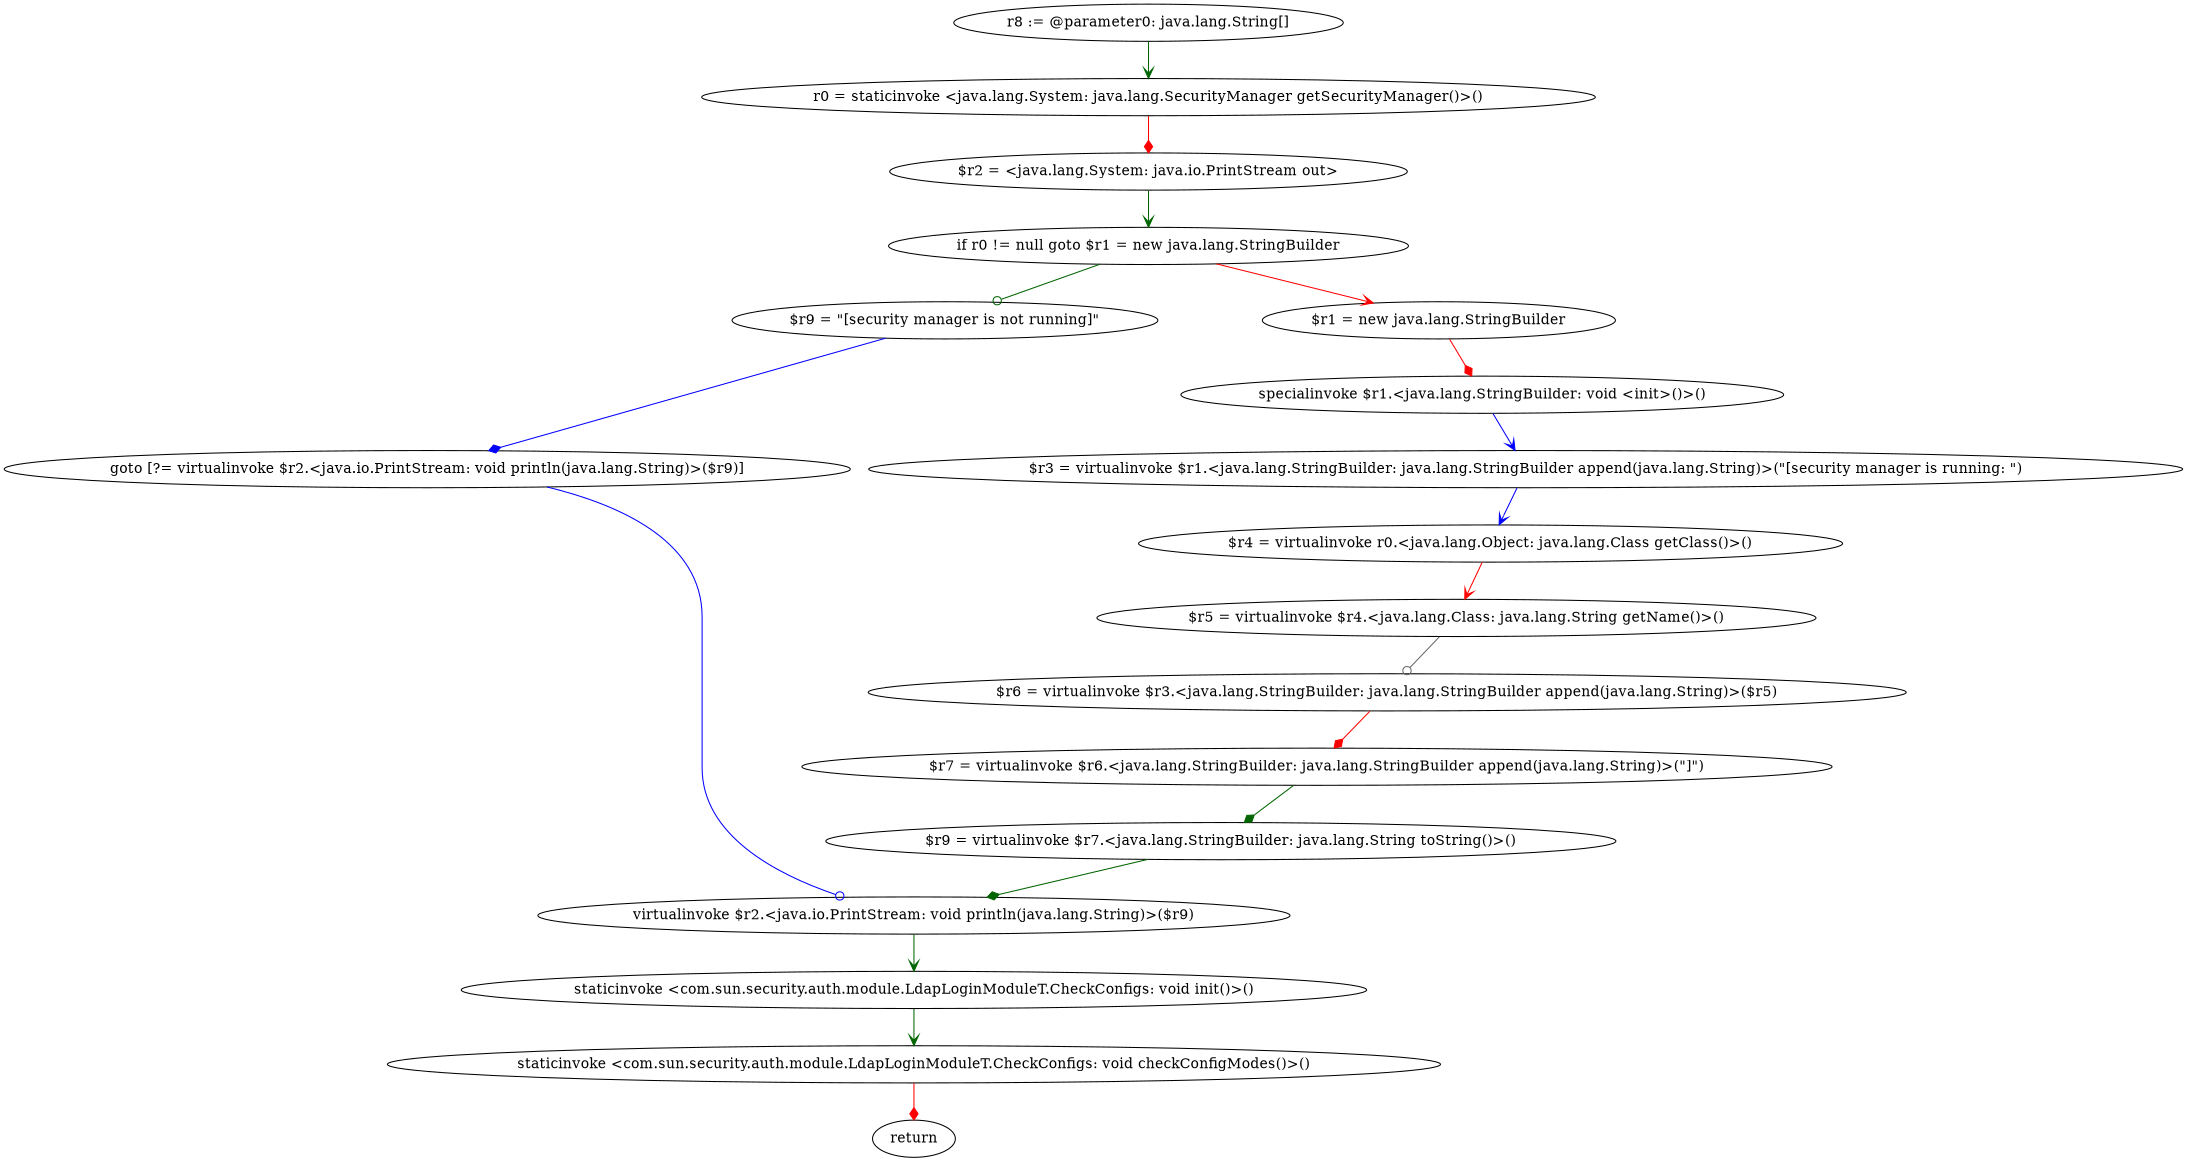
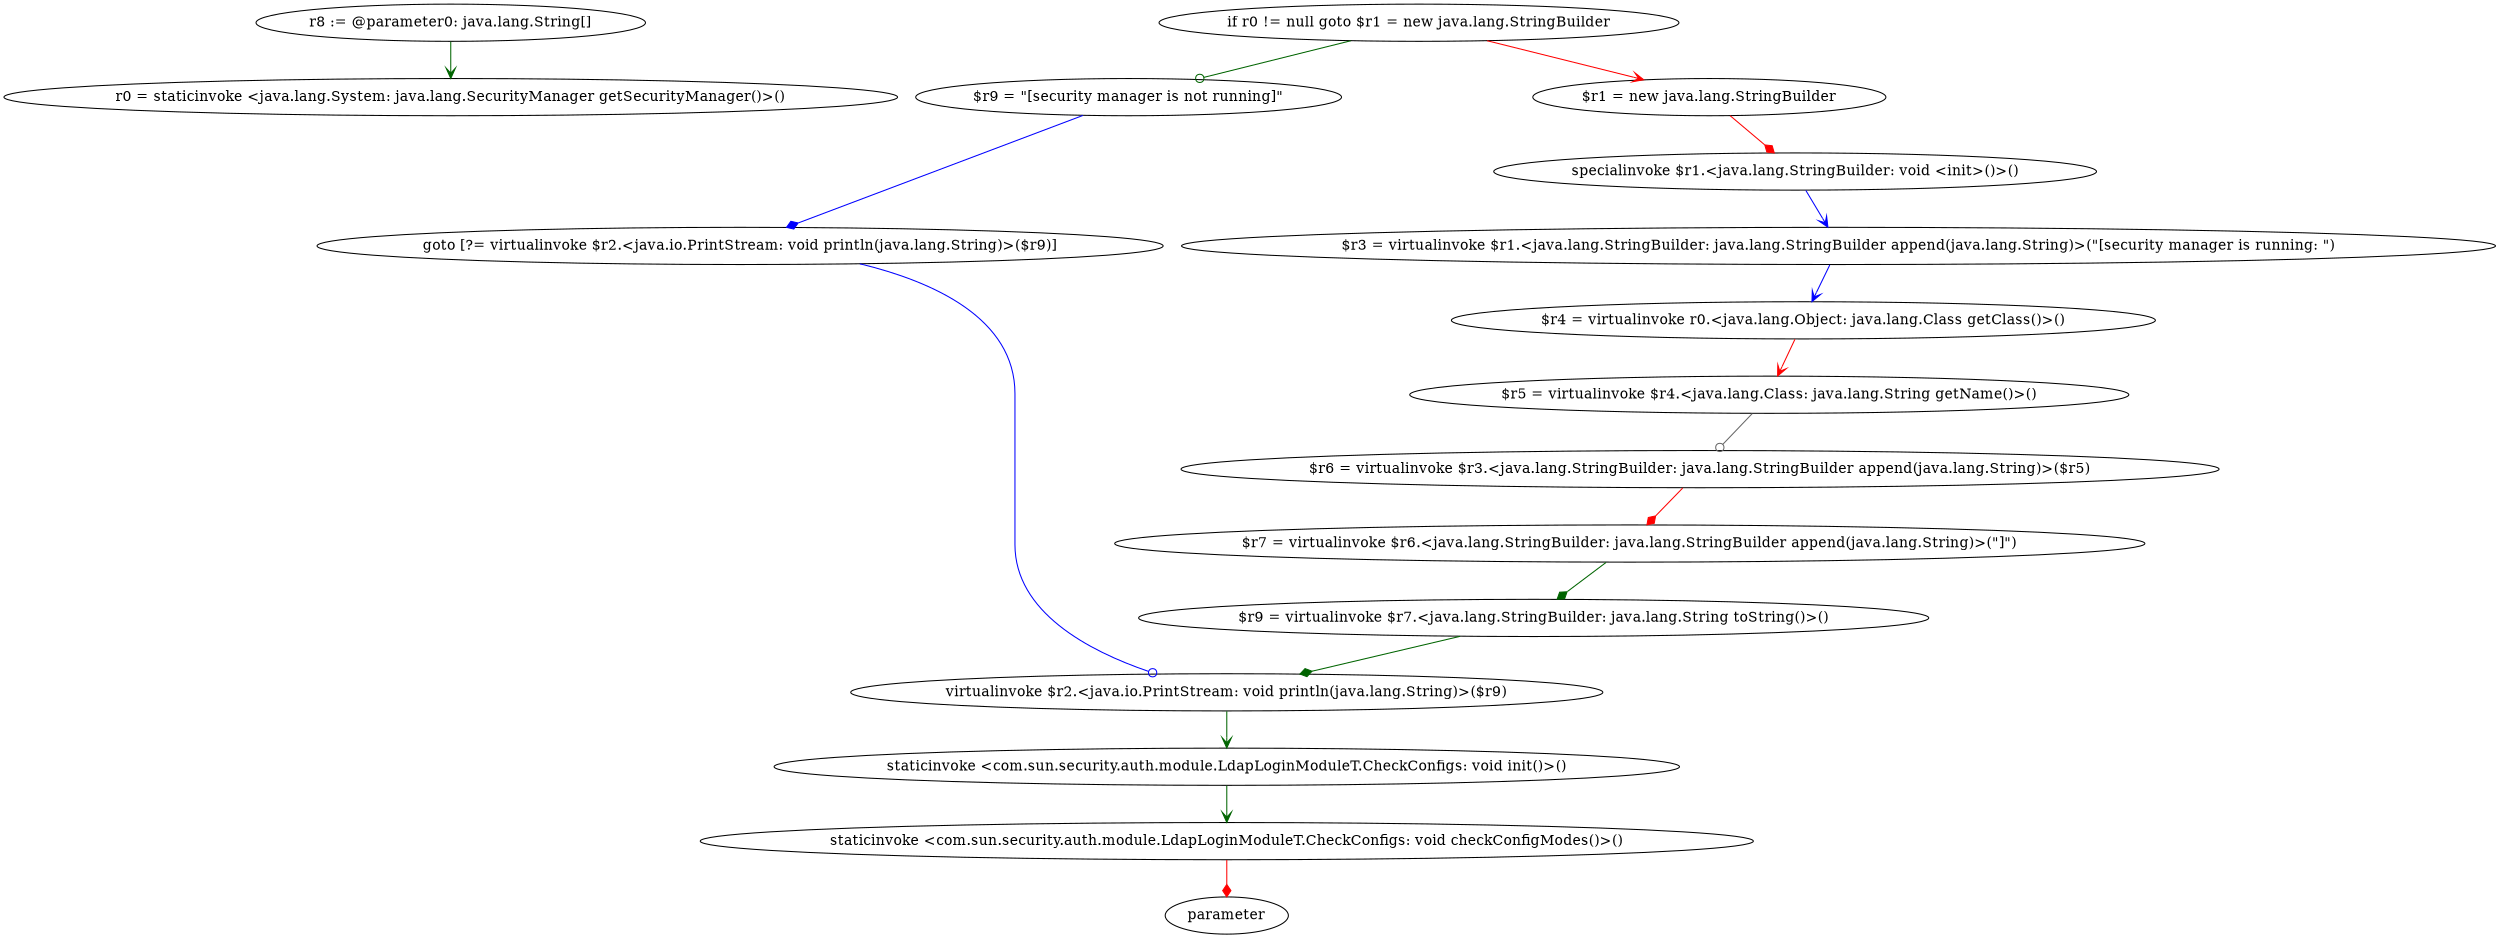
node "$r2 = <java.lang.System: java.io.PrintStream out>": removed
node "return": label "return" -> "parameter"
